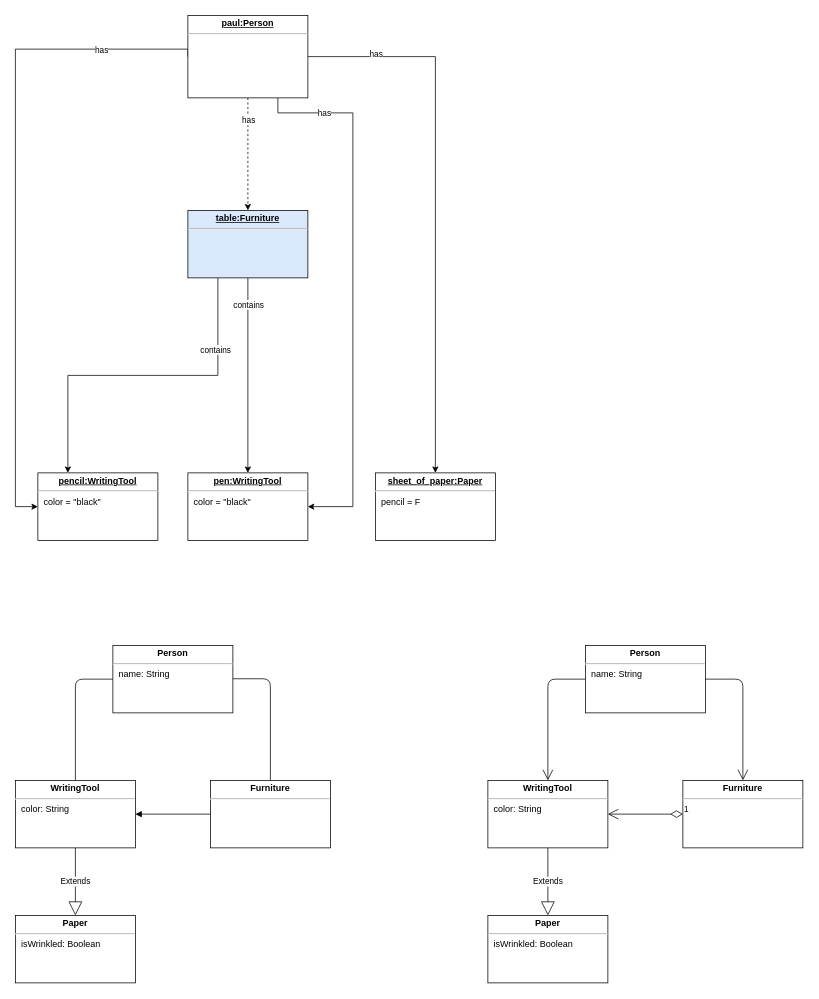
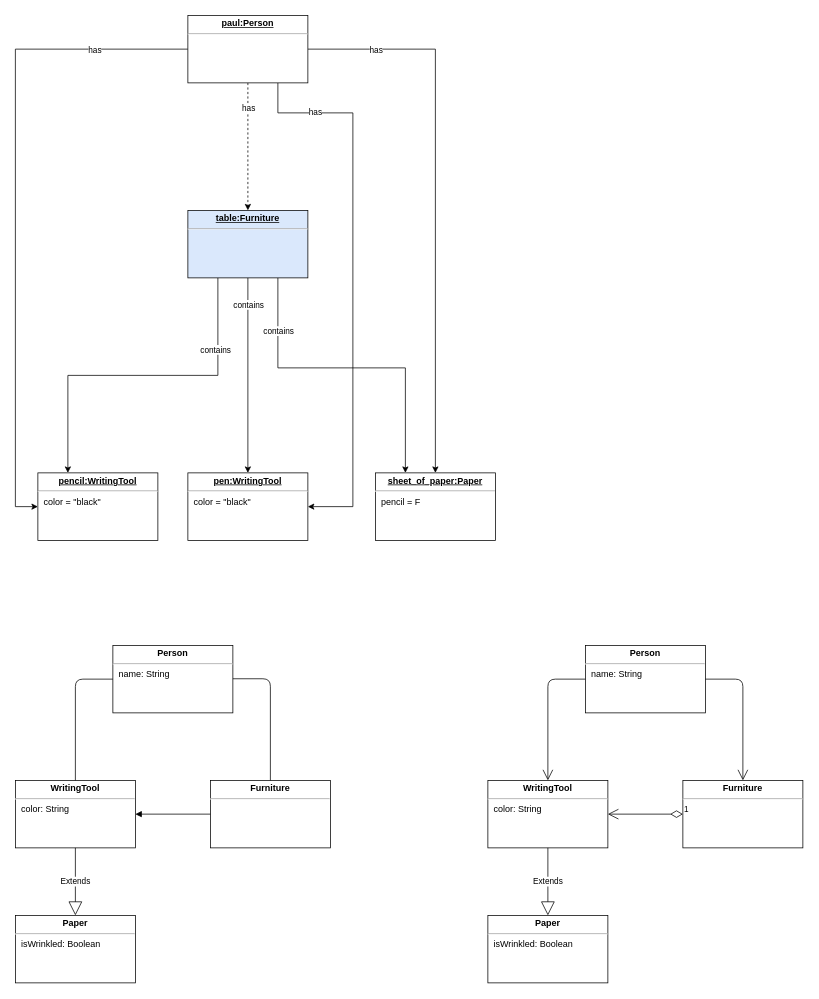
node "paul:Person": size 120x83 -> 120x68
edge "table:Furniture" -> "sheet_of_paper:Paper pencil = F": added, label "contains"
